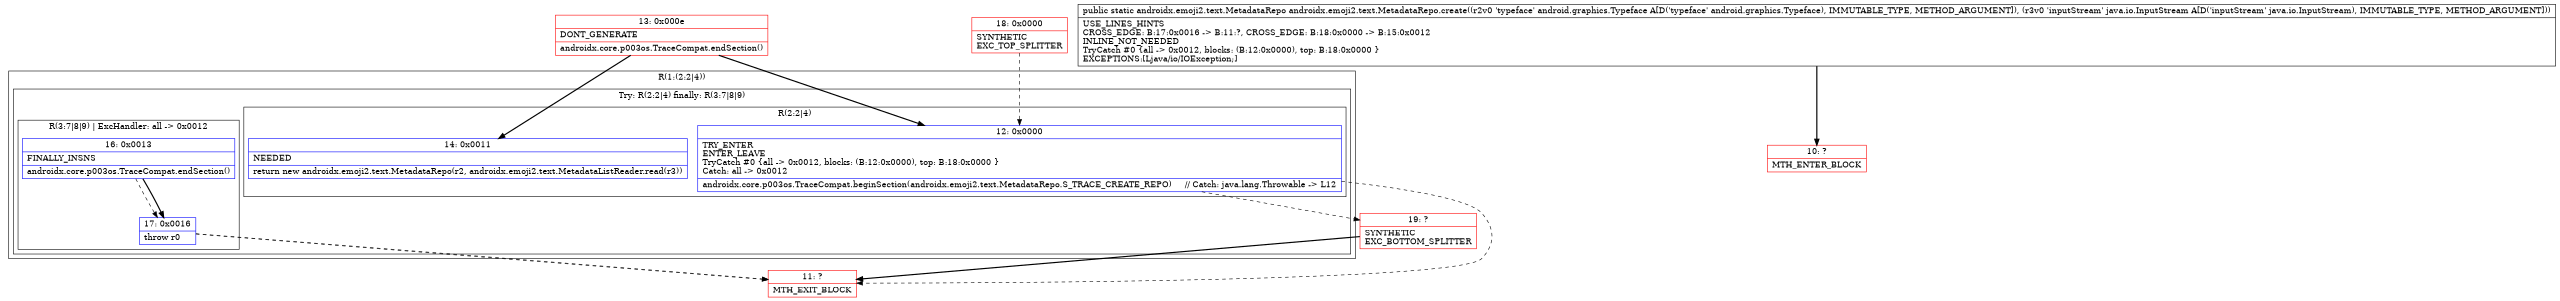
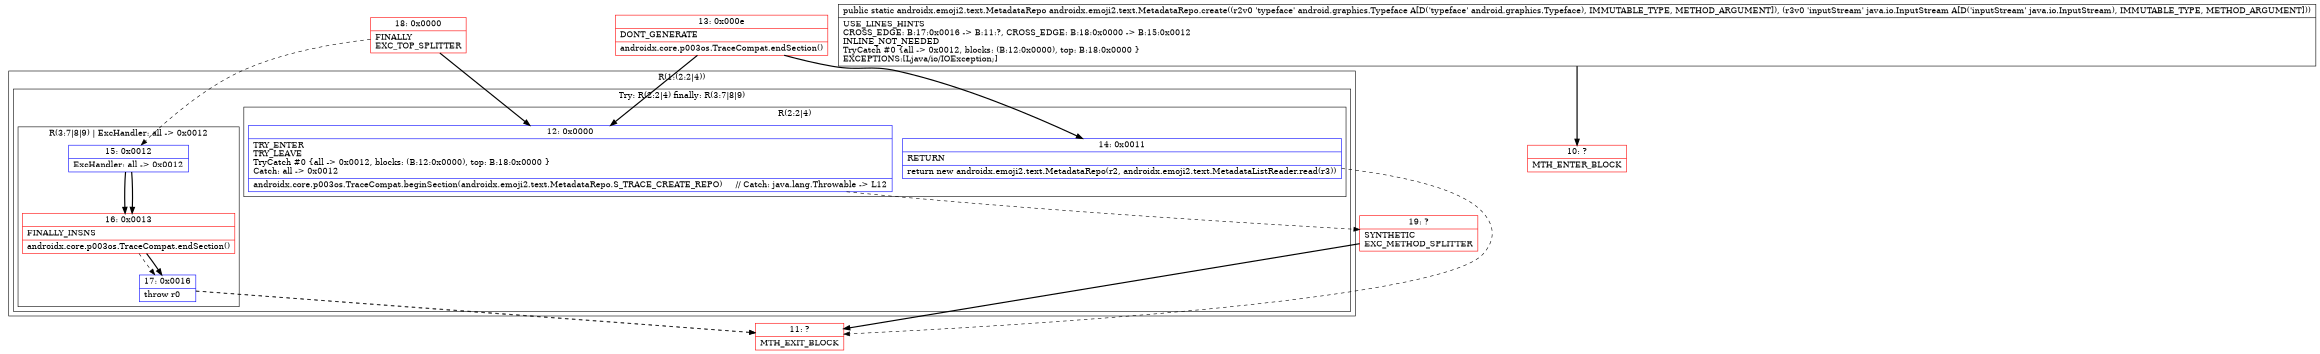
node "18: 0x0000": text "SYNTHETIC" -> "FINALLY"
edge "18: 0x0000" -> "12: 0x0000": style dashed -> bold
node "12: 0x0000": text "ENTER_LEAVE" -> "TRY_LEAVE"
node "14: 0x0011": text "NEEDED" -> "RETURN"
node "15: 0x0012": added
node "16: 0x0013": color blue -> red
node "19: ?": text "EXC_BOTTOM_SPLITTER" -> "EXC_METHOD_SPLITTER"
edge "12: 0x0000" -> "11: ?": now "14: 0x0011" -> "11: ?"
